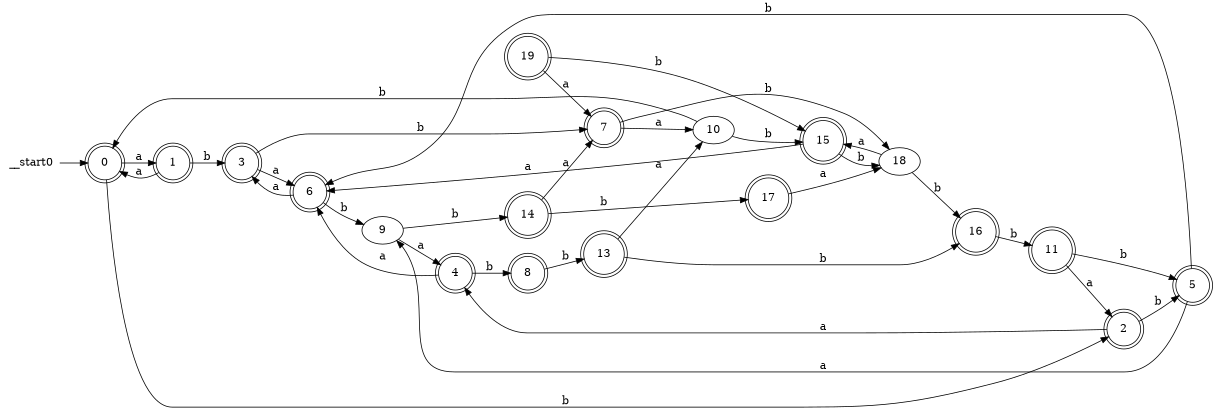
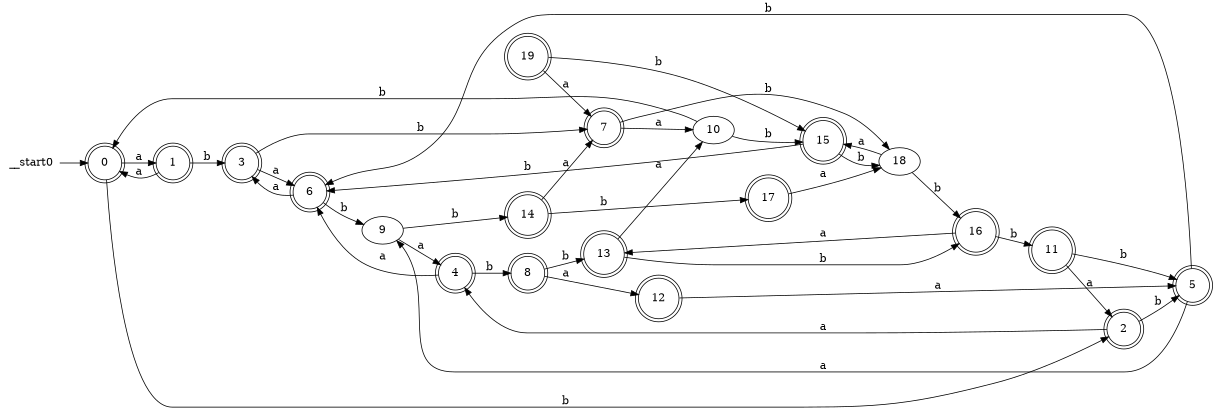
edge "15" -> "6": label "a" -> "b"
edge "16" -> "13": added, label "a"
node "12": added
